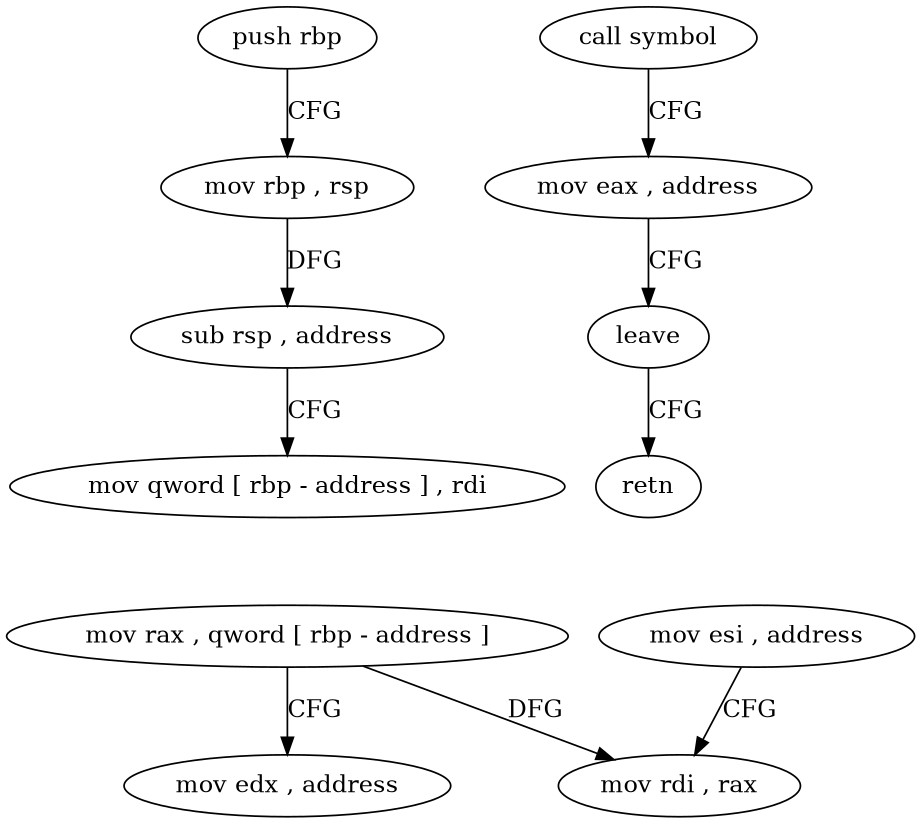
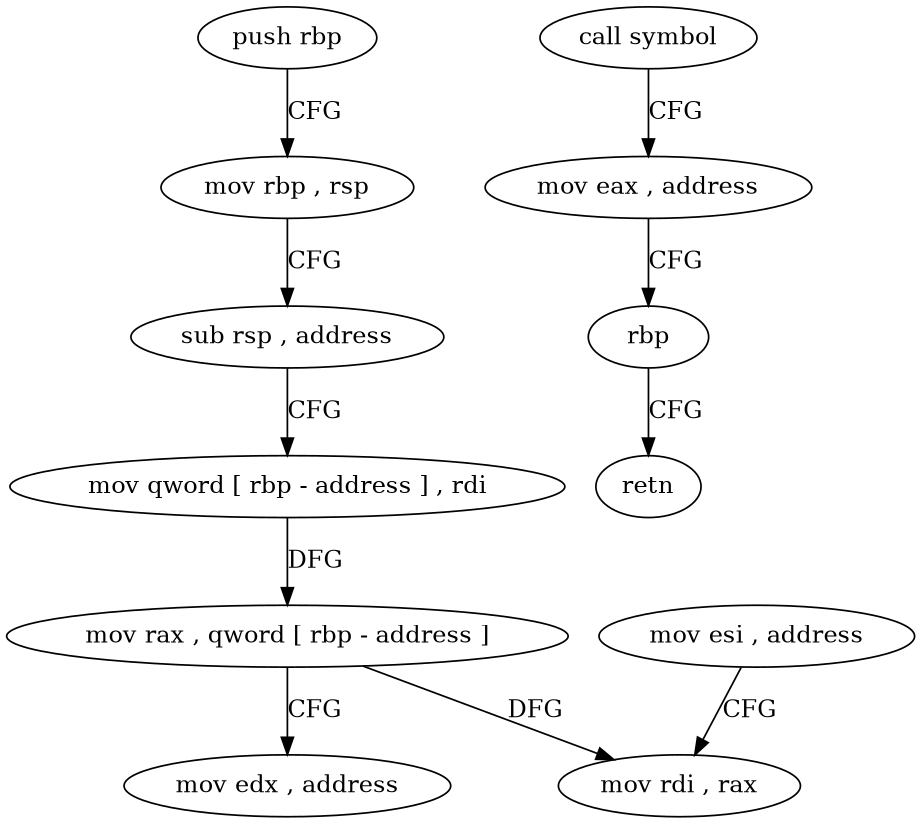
edge "mov rbp , rsp" -> "sub rsp , address": label "DFG" -> "CFG"
node "leave": label "leave" -> "rbp"
edge "mov qword [ rbp - address ] , rdi" -> "mov rax , qword [ rbp - address ]": added, label "DFG"
